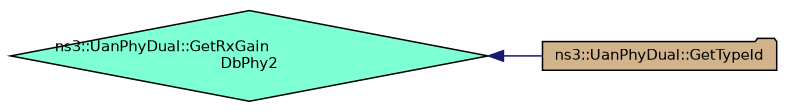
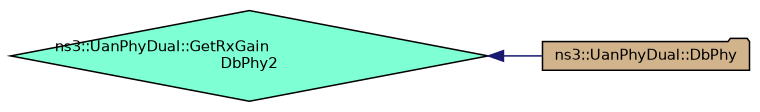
node "ns3::UanPhyDual::GetTypeId": label "ns3::UanPhyDual::GetTypeId" -> "ns3::UanPhyDual::DbPhy"
